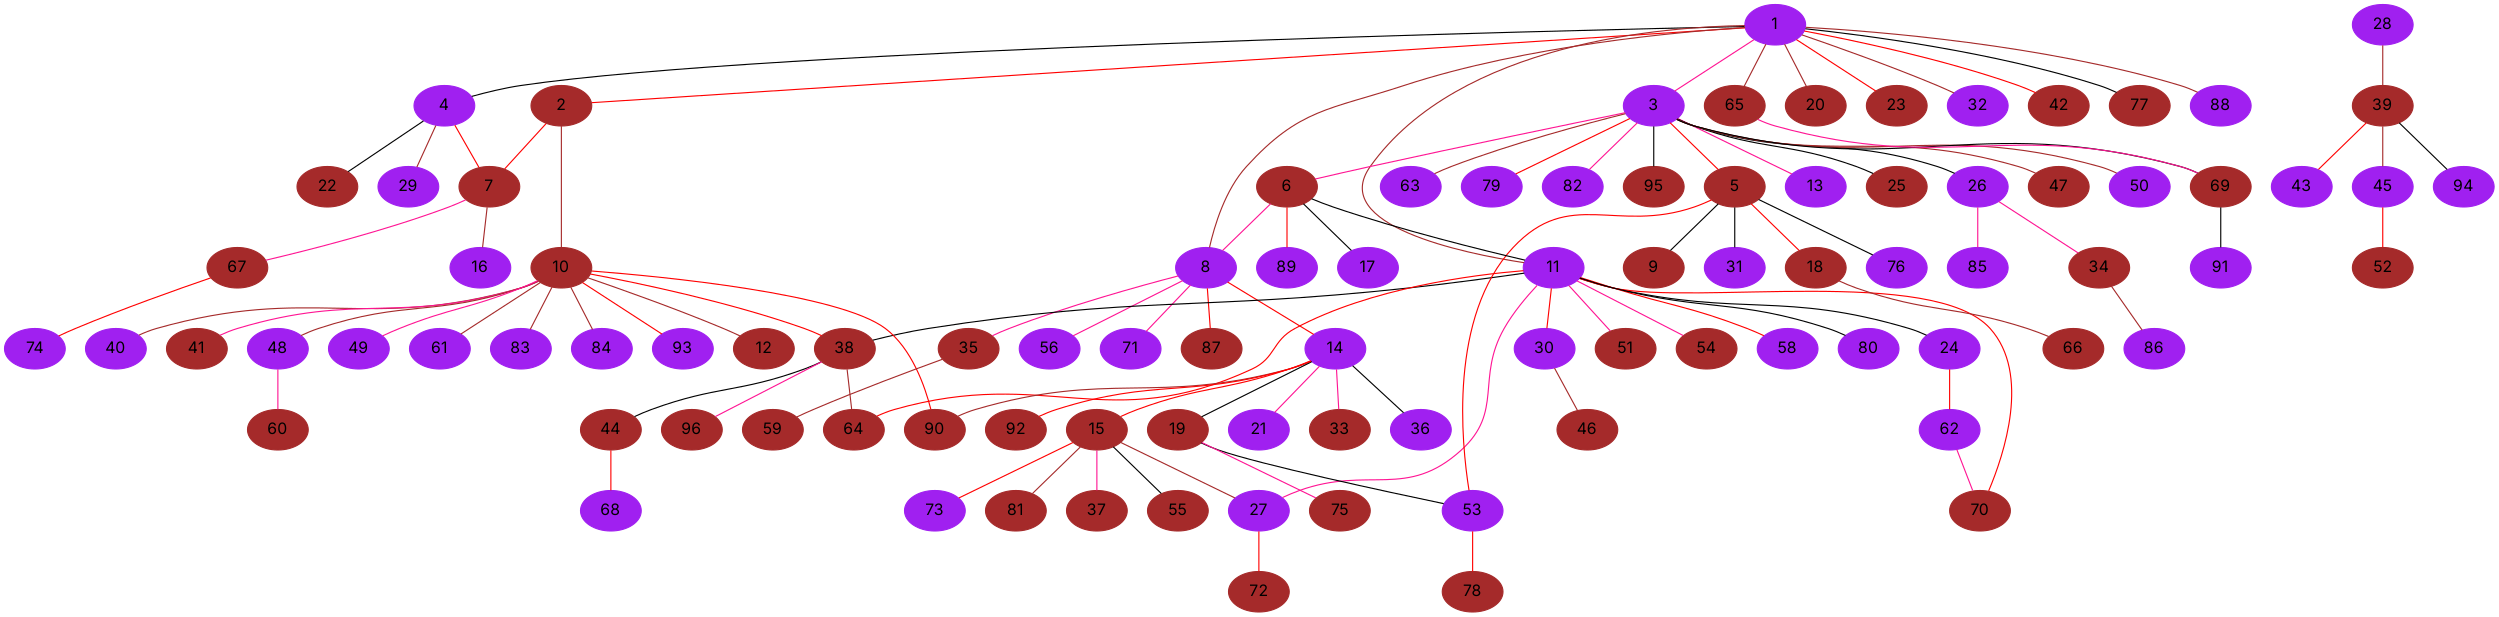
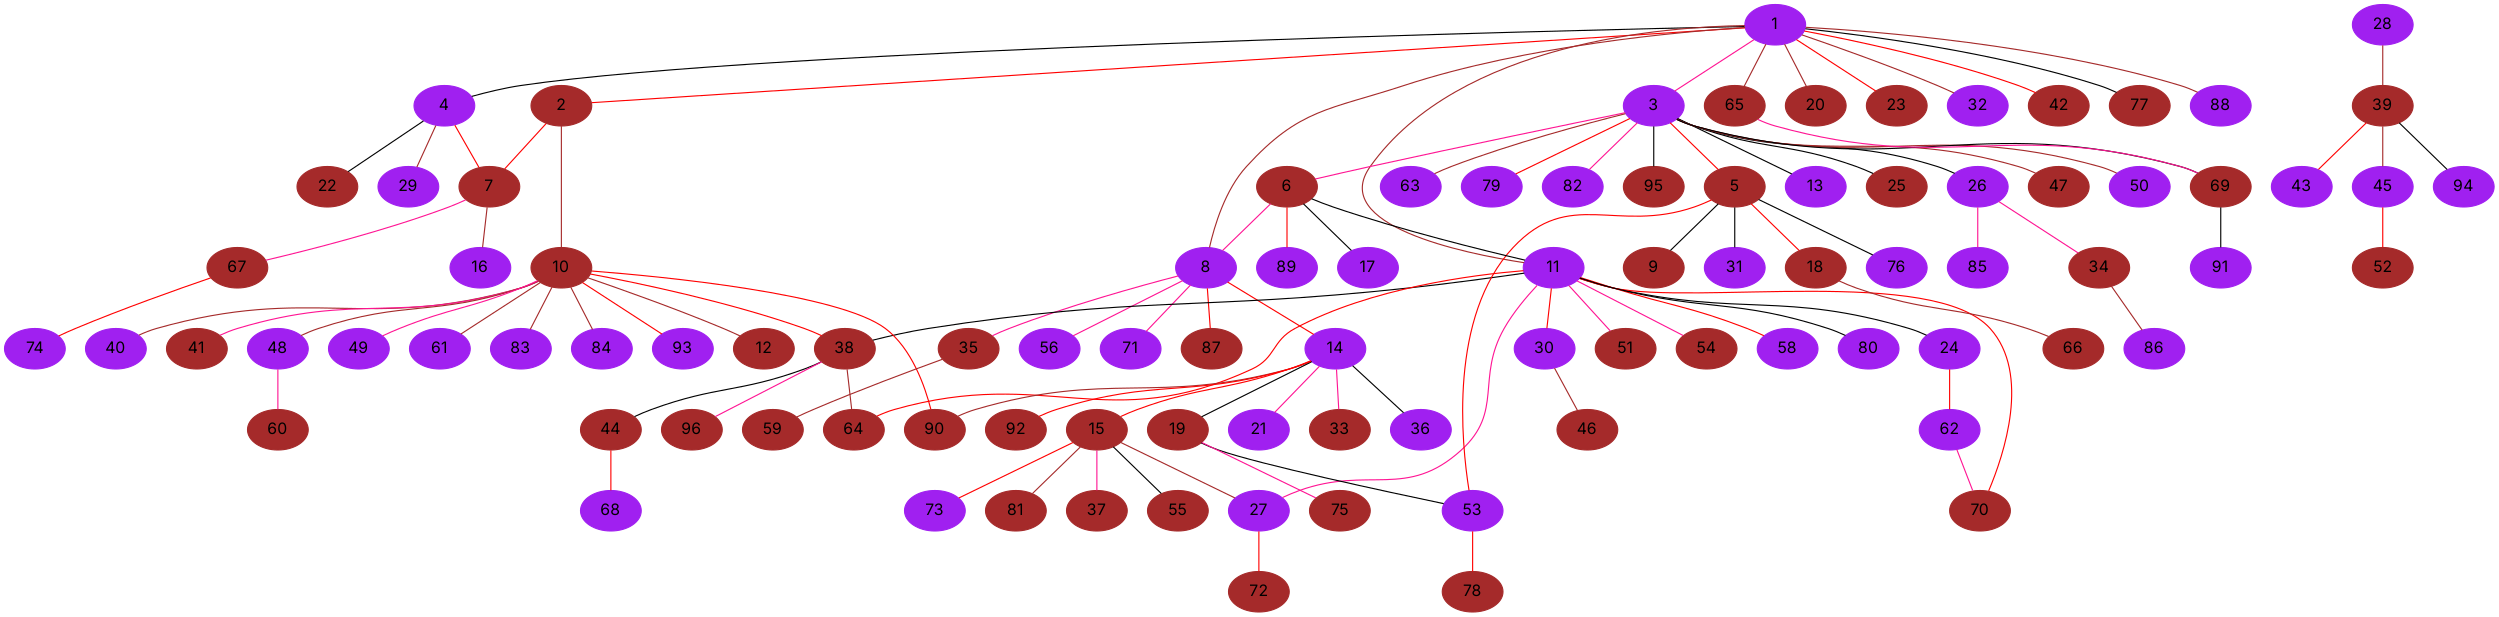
edge "3" -- "13": color deeppink -> black
